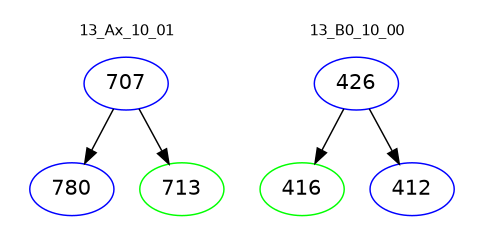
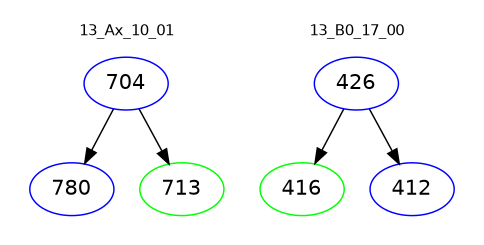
cluster "13_B0_10_00": label "13_B0_10_00" -> "13_B0_17_00"
node "707": label "707" -> "704"
